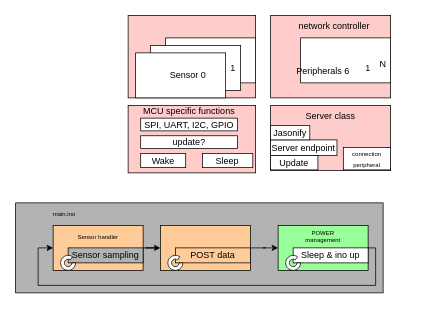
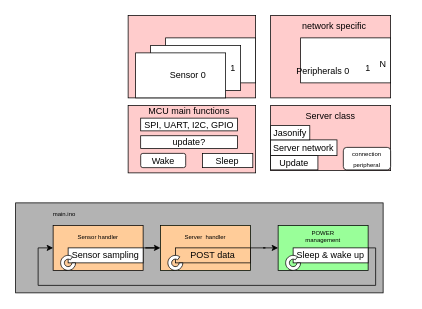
node "network controller": label "network controller" -> "network specific"
node "Peripherals 6": label "Peripherals 6" -> "Peripherals 0"
node "MCU specific functions": label "MCU specific functions" -> "MCU main functions"
node "Server endpoint": label "Server endpoint" -> "Server network"
node "connection peripheral": shape rectangle -> rounded rectangle
node "Wake": shape rectangle -> rounded rectangle
node "Server handler": added
node "Sensor sampling": fillcolor #b3b3b3 -> #ffffff
node "Sleep & ino up": label "Sleep & ino up" -> "Sleep & wake up"
